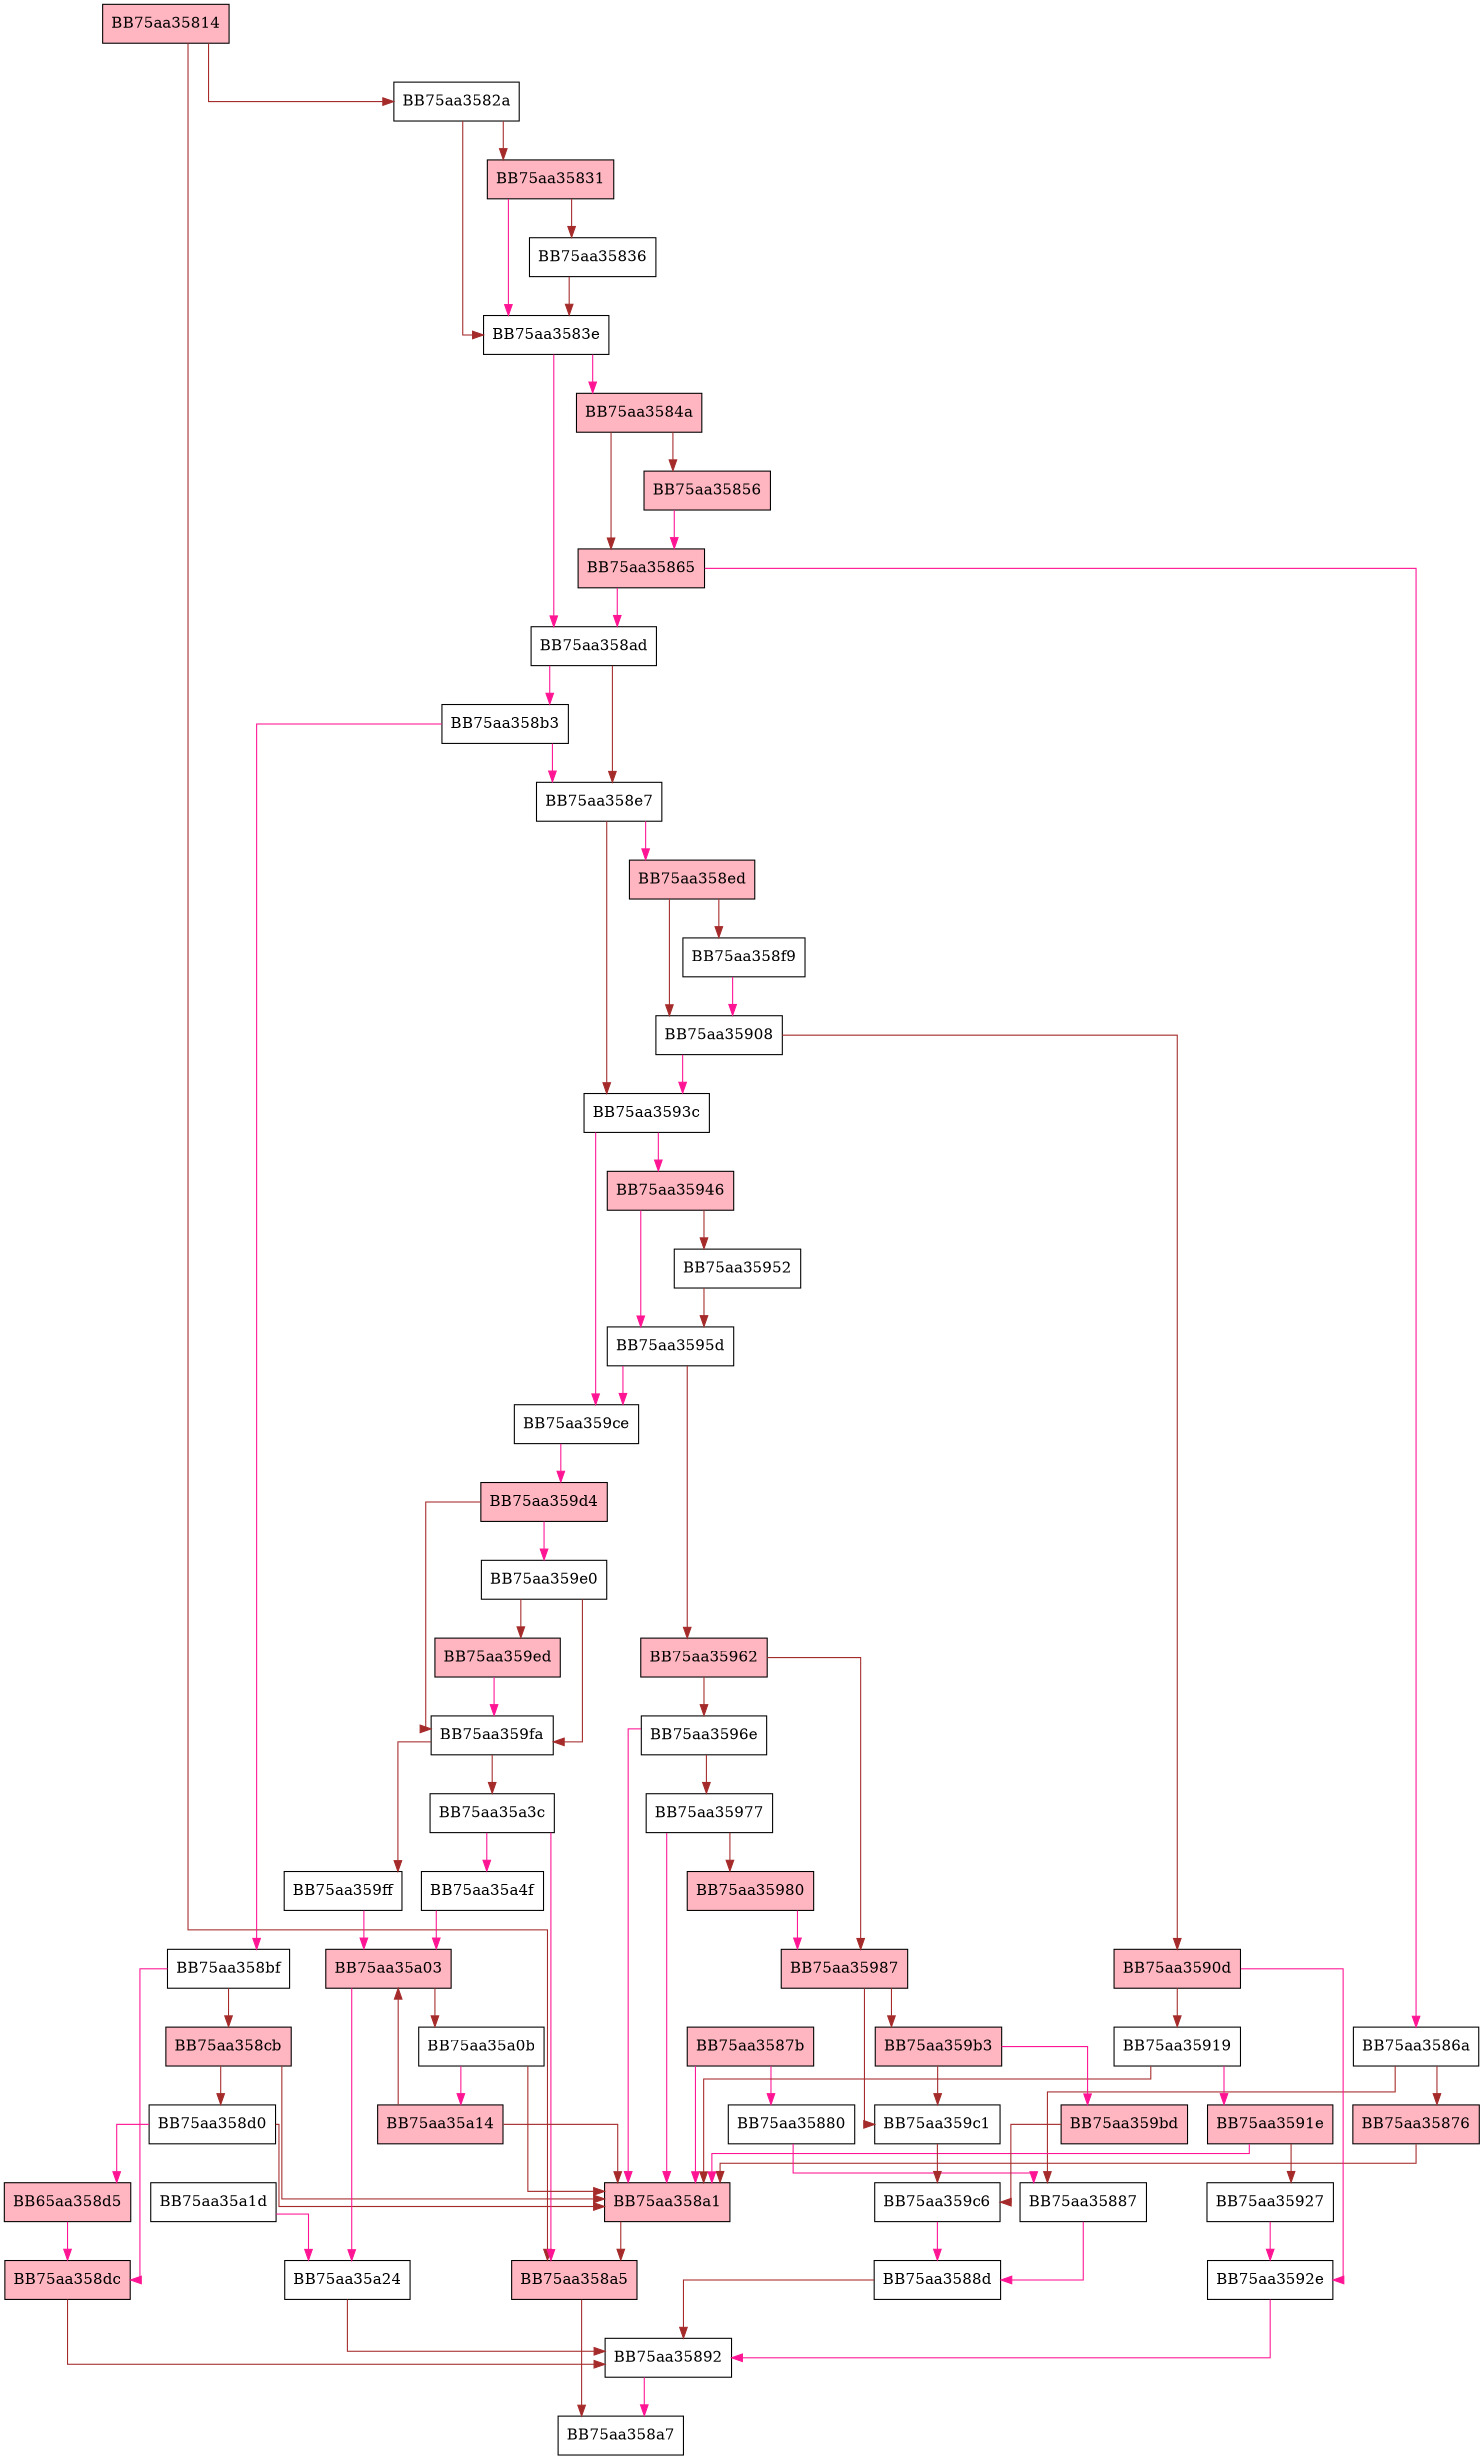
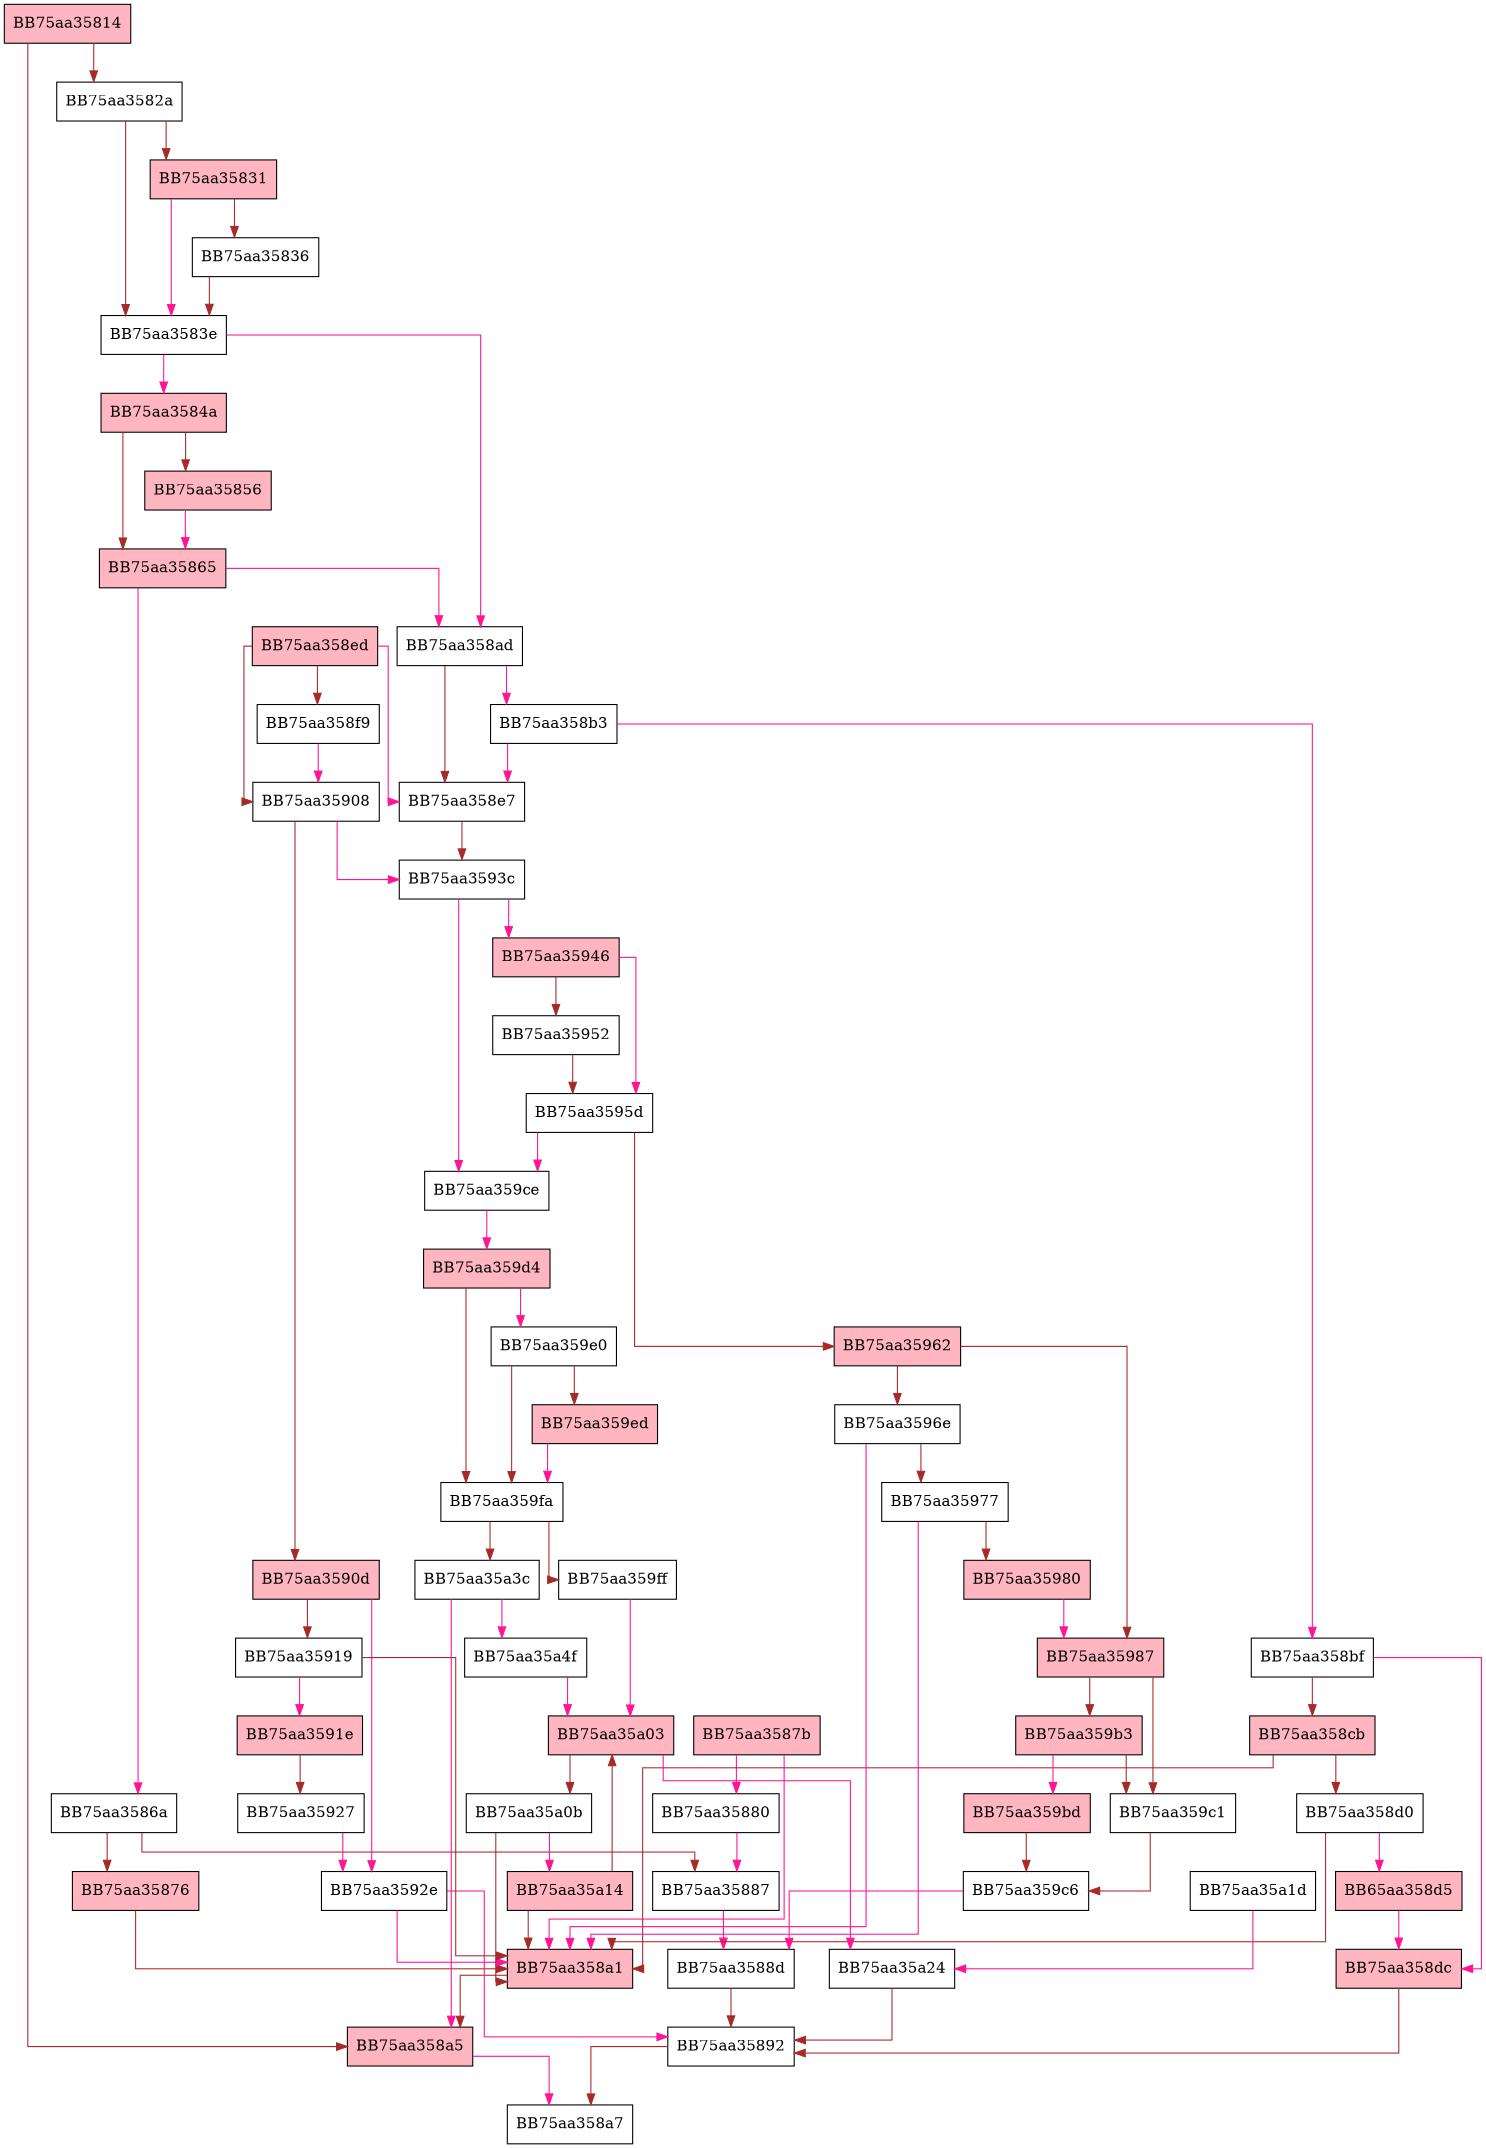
edge "BB75aa358e7" -> "BB75aa358ed": reversed
edge "BB75aa3591e" -> "BB75aa358a1": now "BB75aa3592e" -> "BB75aa358a1"
edge "BB75aa358a5" -> "BB75aa358a7": color brown -> deeppink
edge "BB75aa35892" -> "BB75aa358a7": color deeppink -> brown
